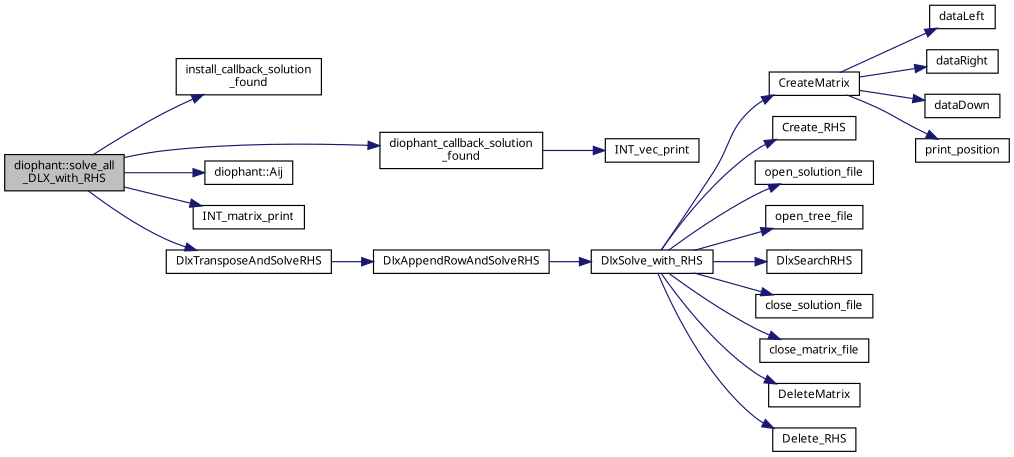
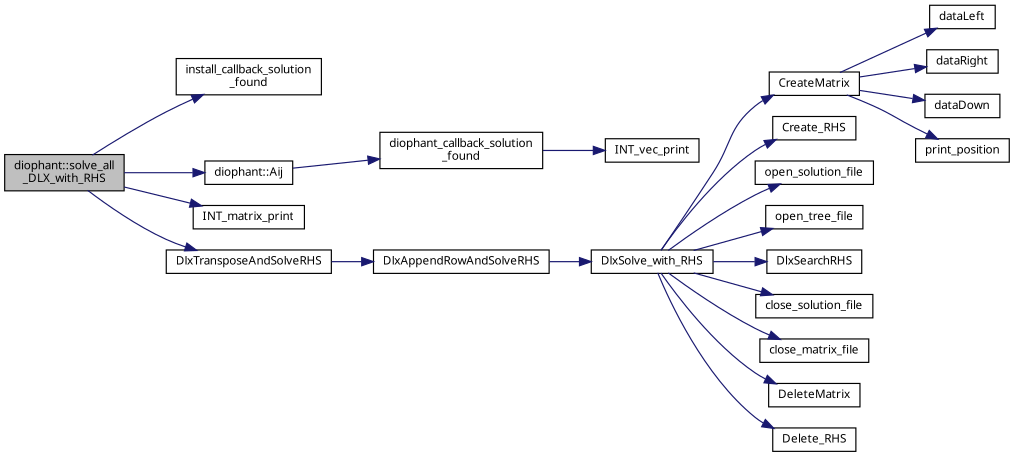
edge "diophant::solve_all _DLX_with_RHS" -> "diophant_callback_solution _found": now "diophant::Aij" -> "diophant_callback_solution _found"
